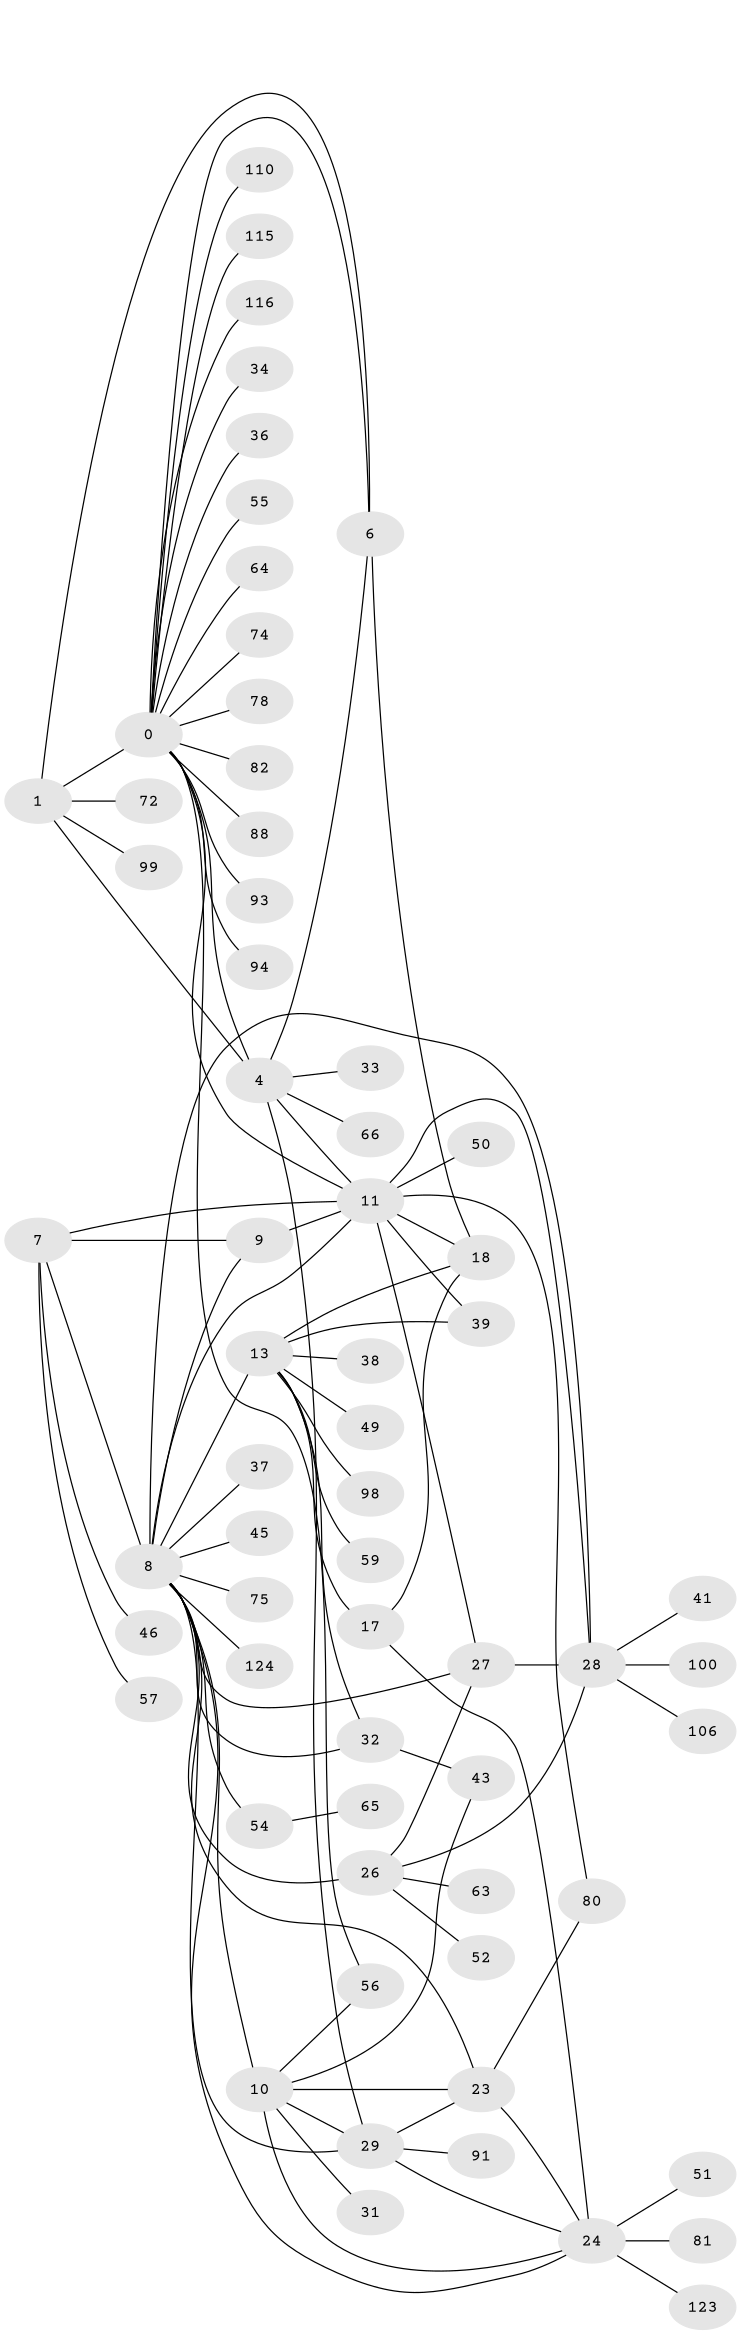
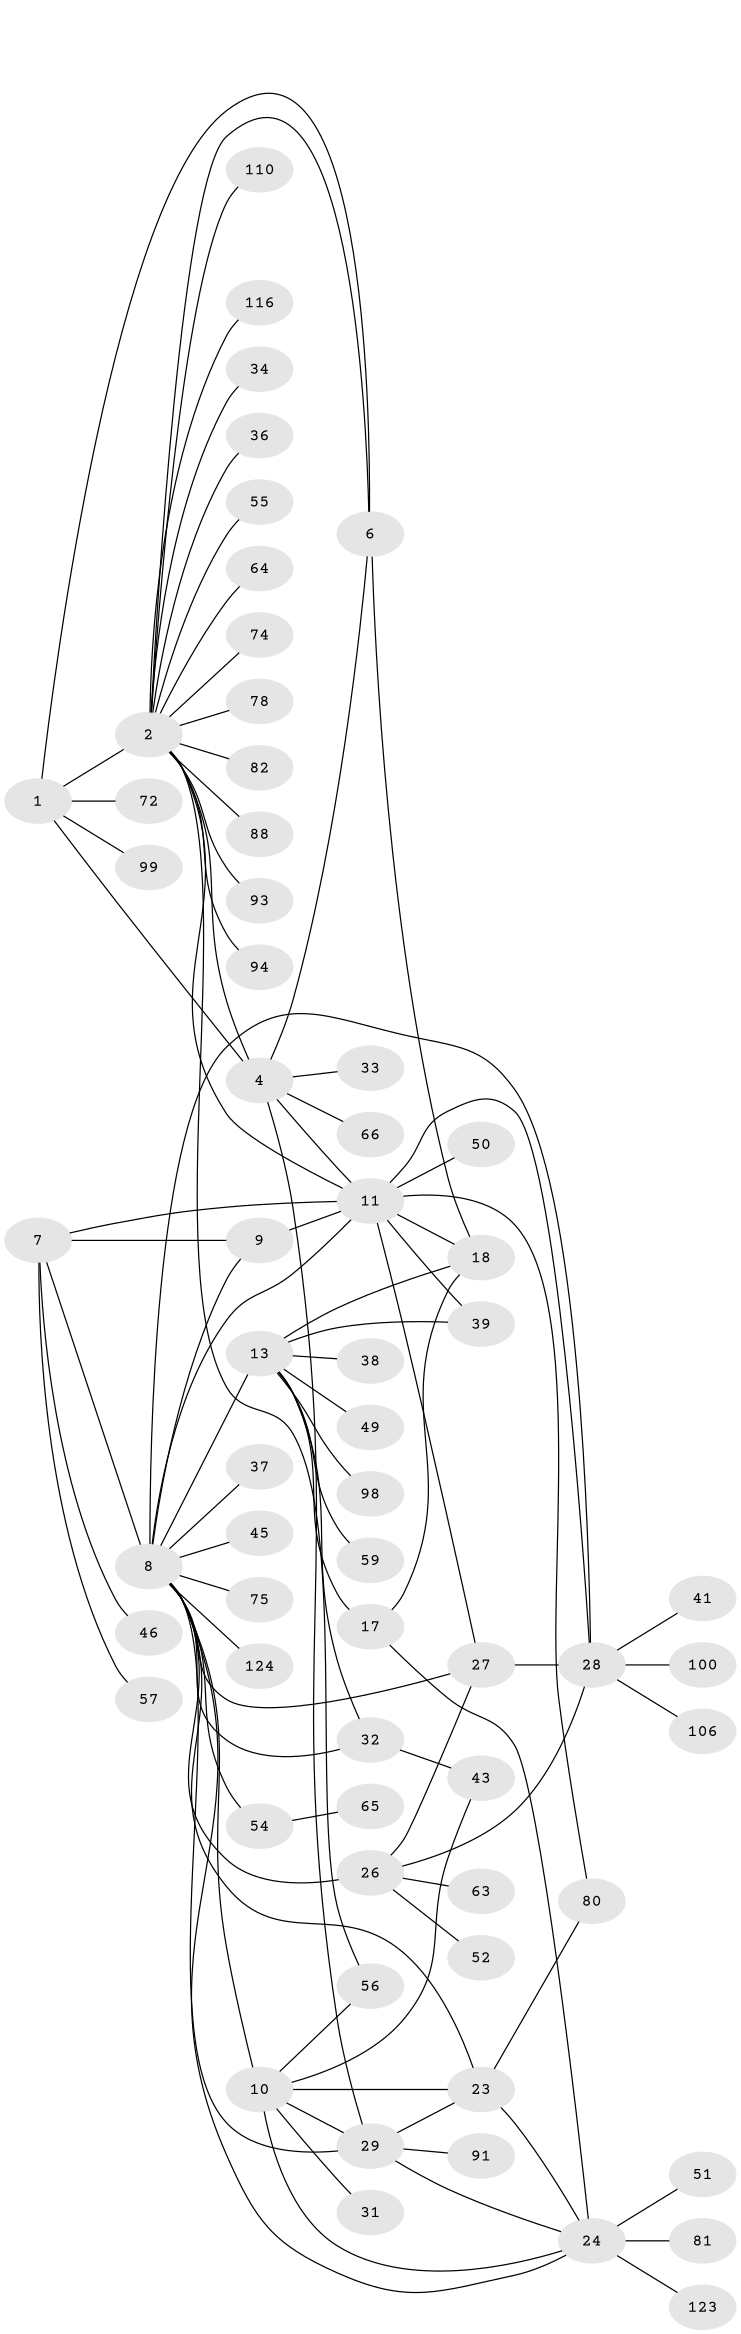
node "115": removed
node "0": label "0" -> "2"
